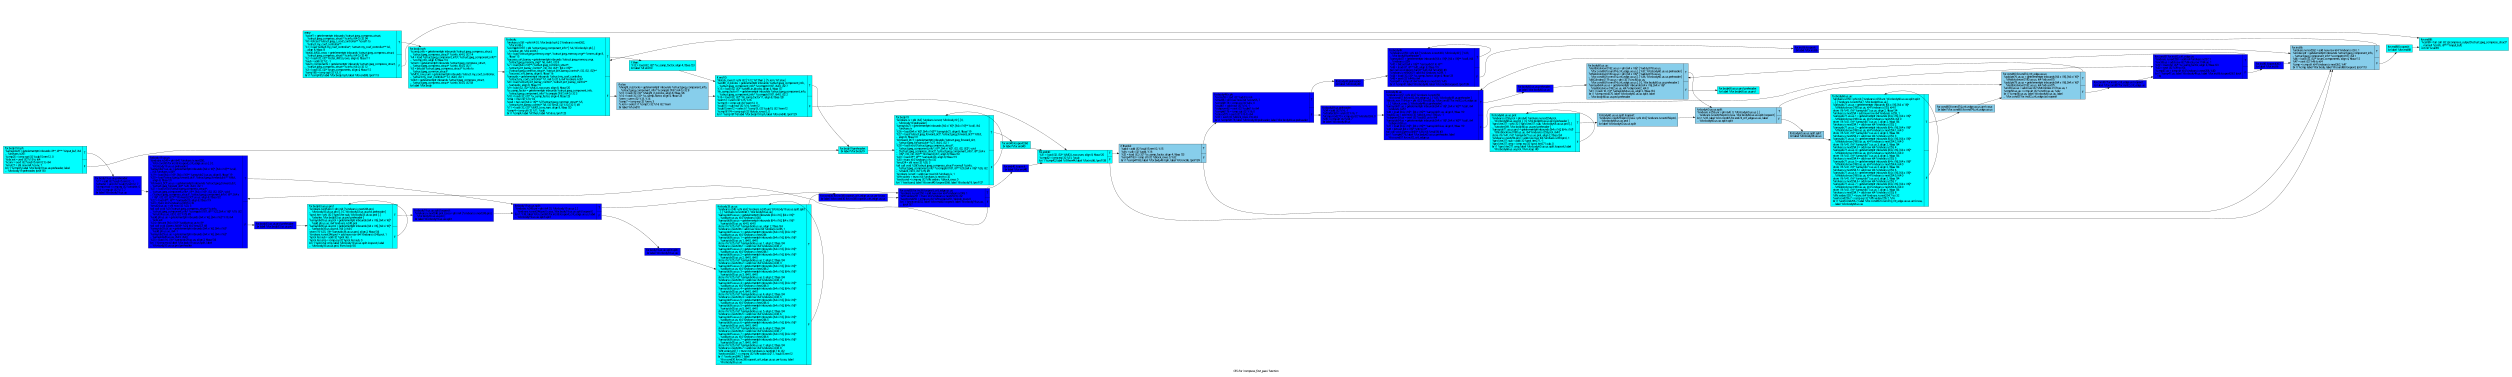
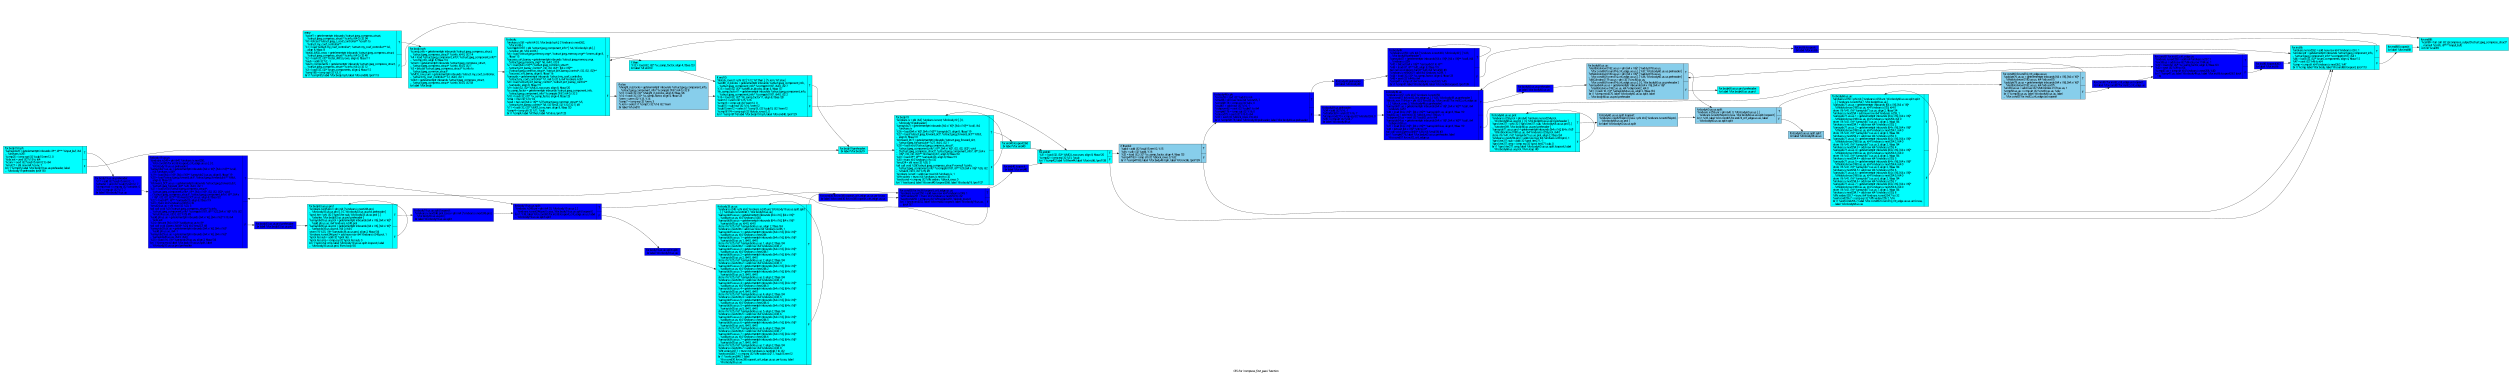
node "for.inc86:": fillcolor skyblue -> cyan
node "for.cond65.for.end74_crit_edge.us.us.unr-lcssa:": removed
